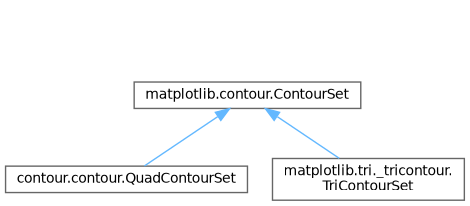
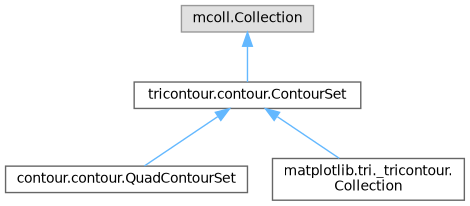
node "mcoll.Collection": added
node "matplotlib.contour.ContourSet": label "matplotlib.contour.ContourSet" -> "tricontour.contour.ContourSet"
node "matplotlib.tri._tricontour. TriContourSet": label "matplotlib.tri._tricontour. TriContourSet" -> "matplotlib.tri._tricontour. Collection"
